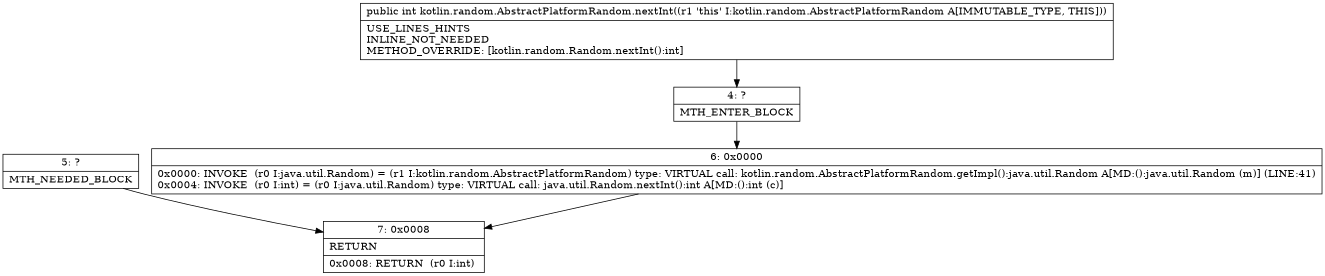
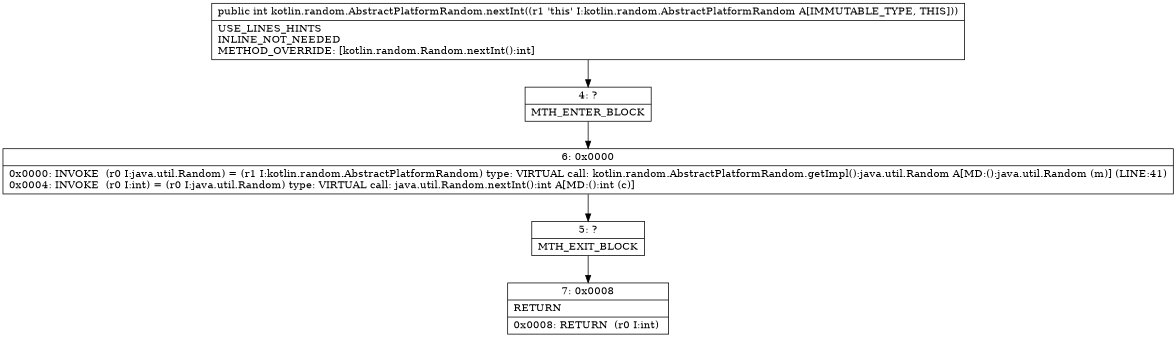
node "5: ?": text "MTH_NEEDED_BLOCK" -> "MTH_EXIT_BLOCK"
edge "6: 0x0000" -> "7: 0x0008": now "6: 0x0000" -> "5: ?"
